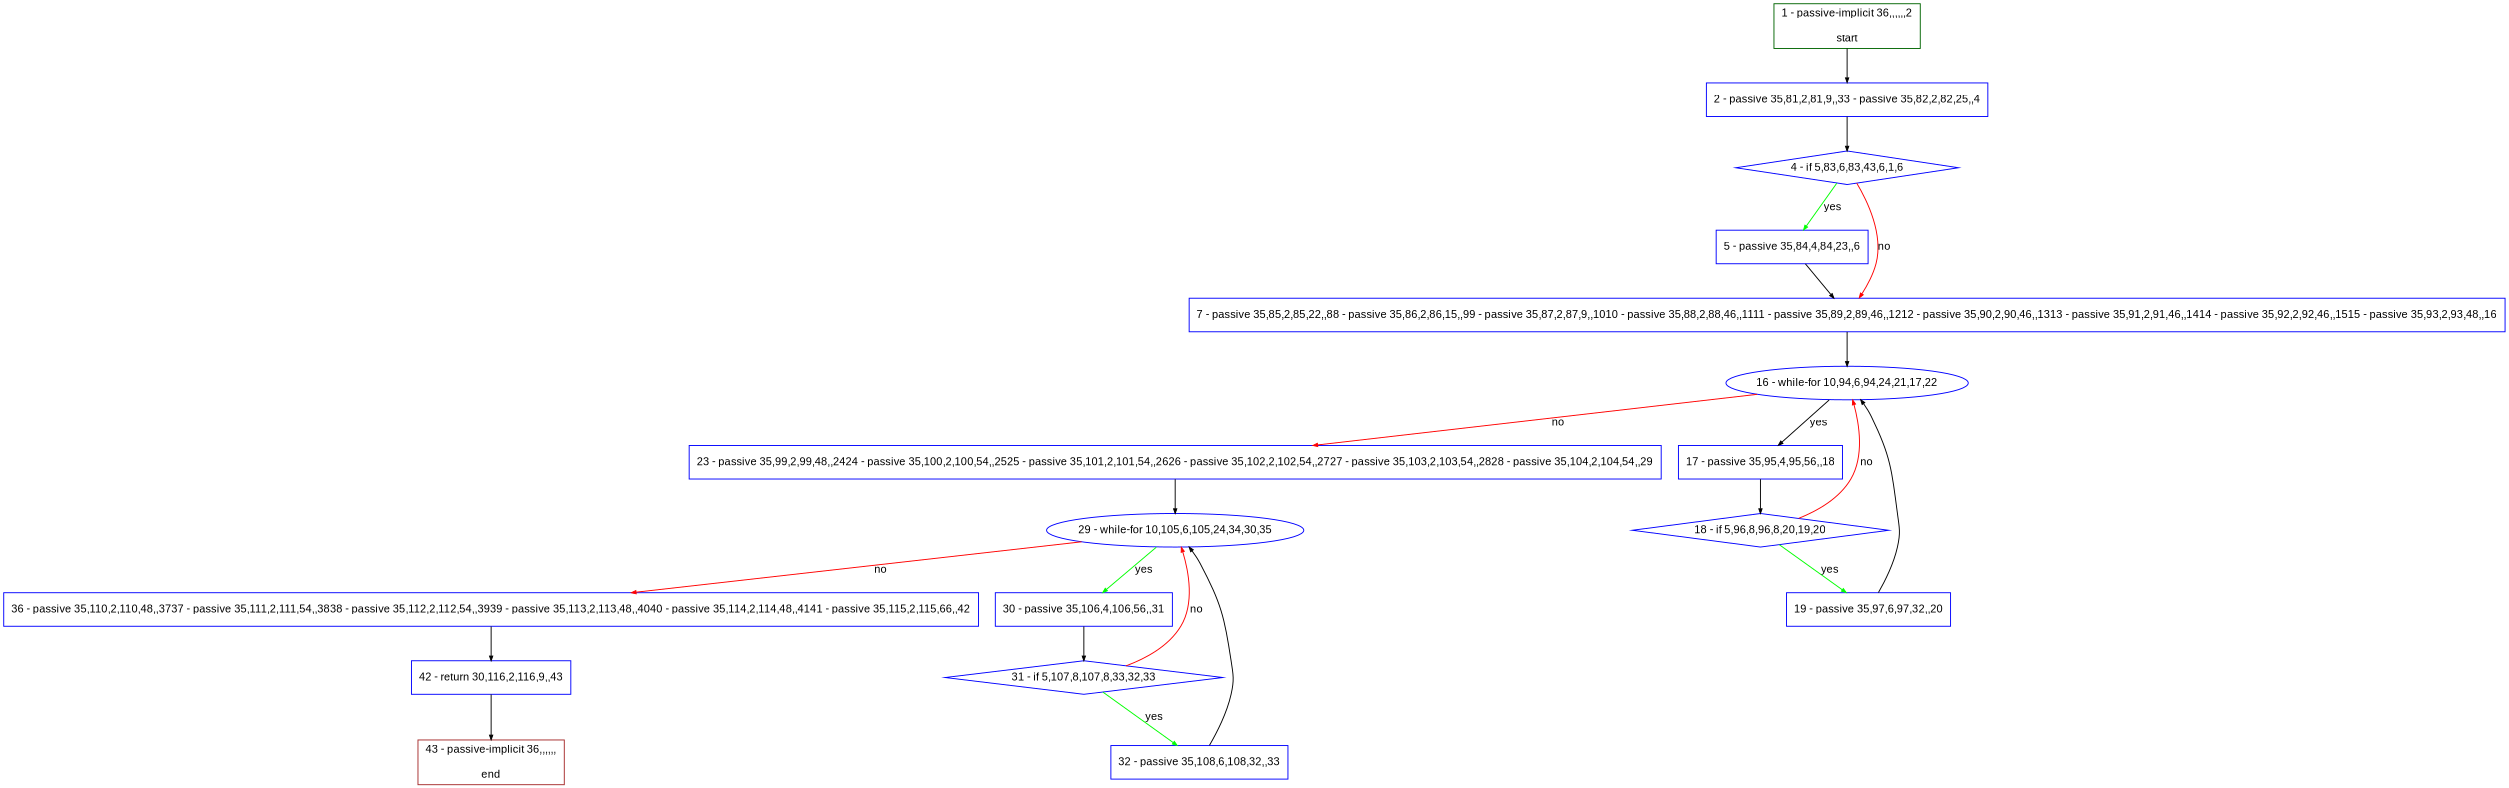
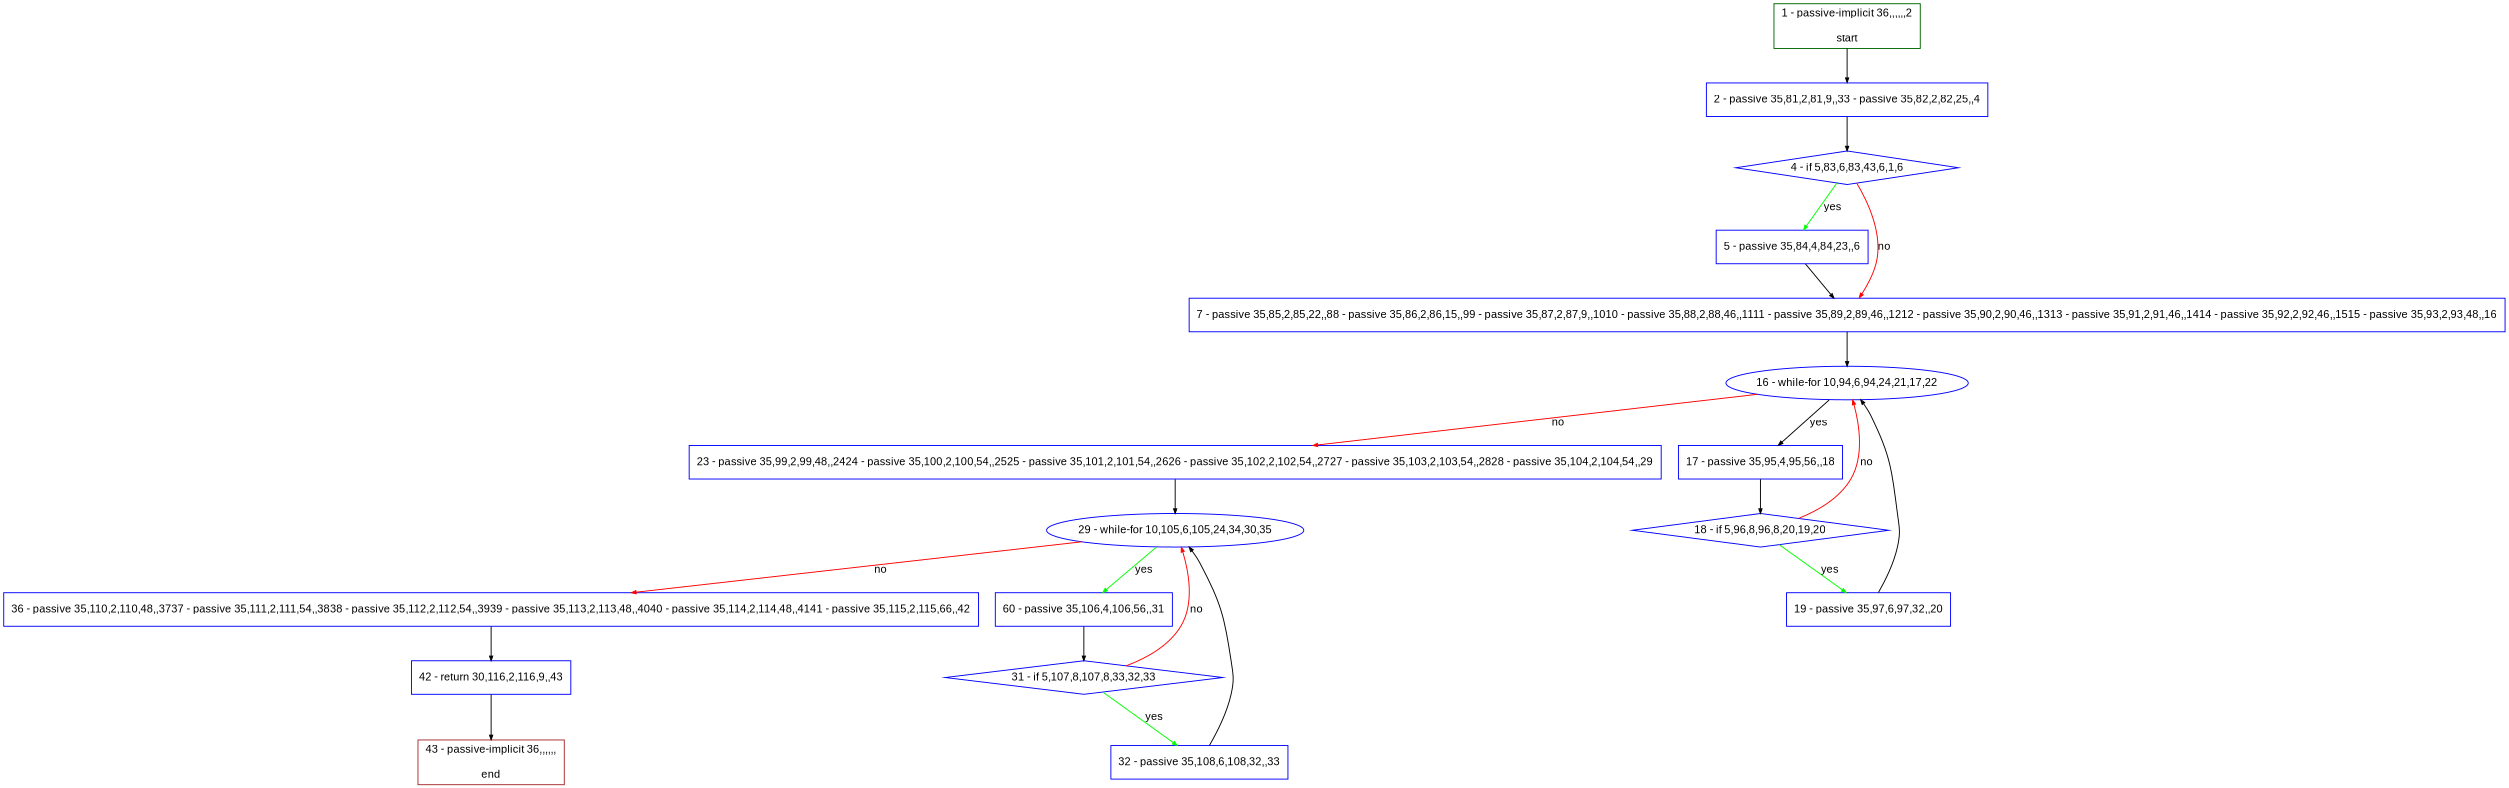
node "30 - passive 35,106,4,106,56,,31": label "30 - passive 35,106,4,106,56,,31" -> "60 - passive 35,106,4,106,56,,31"
